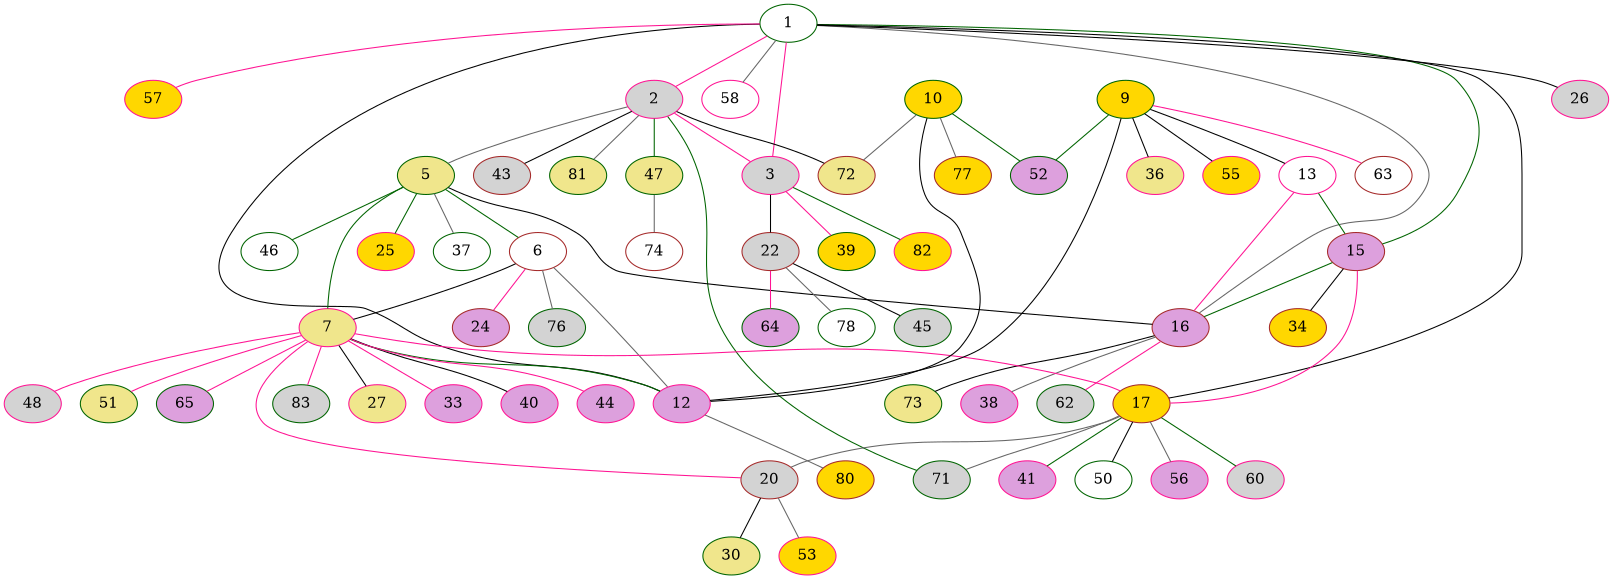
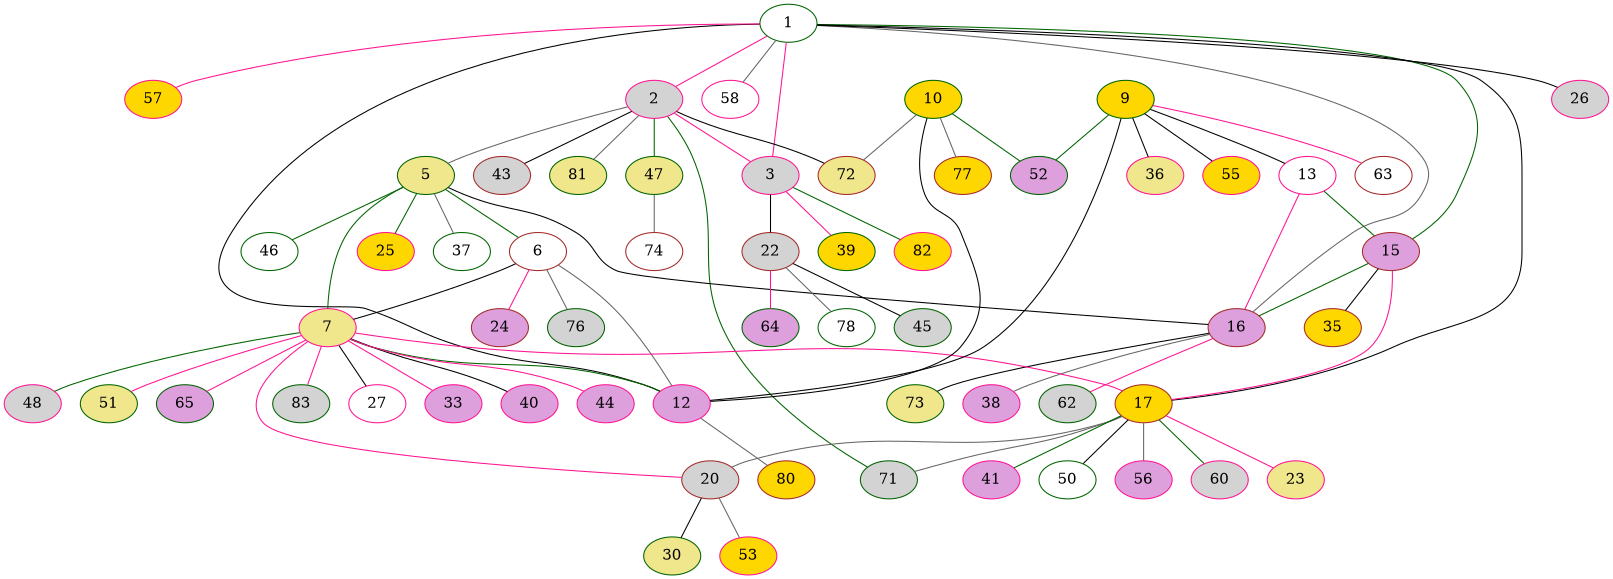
node "34": label "34" -> "35"
edge "7" -- "48": color deeppink -> darkgreen
node "27": fillcolor khaki -> white
node "23": added
